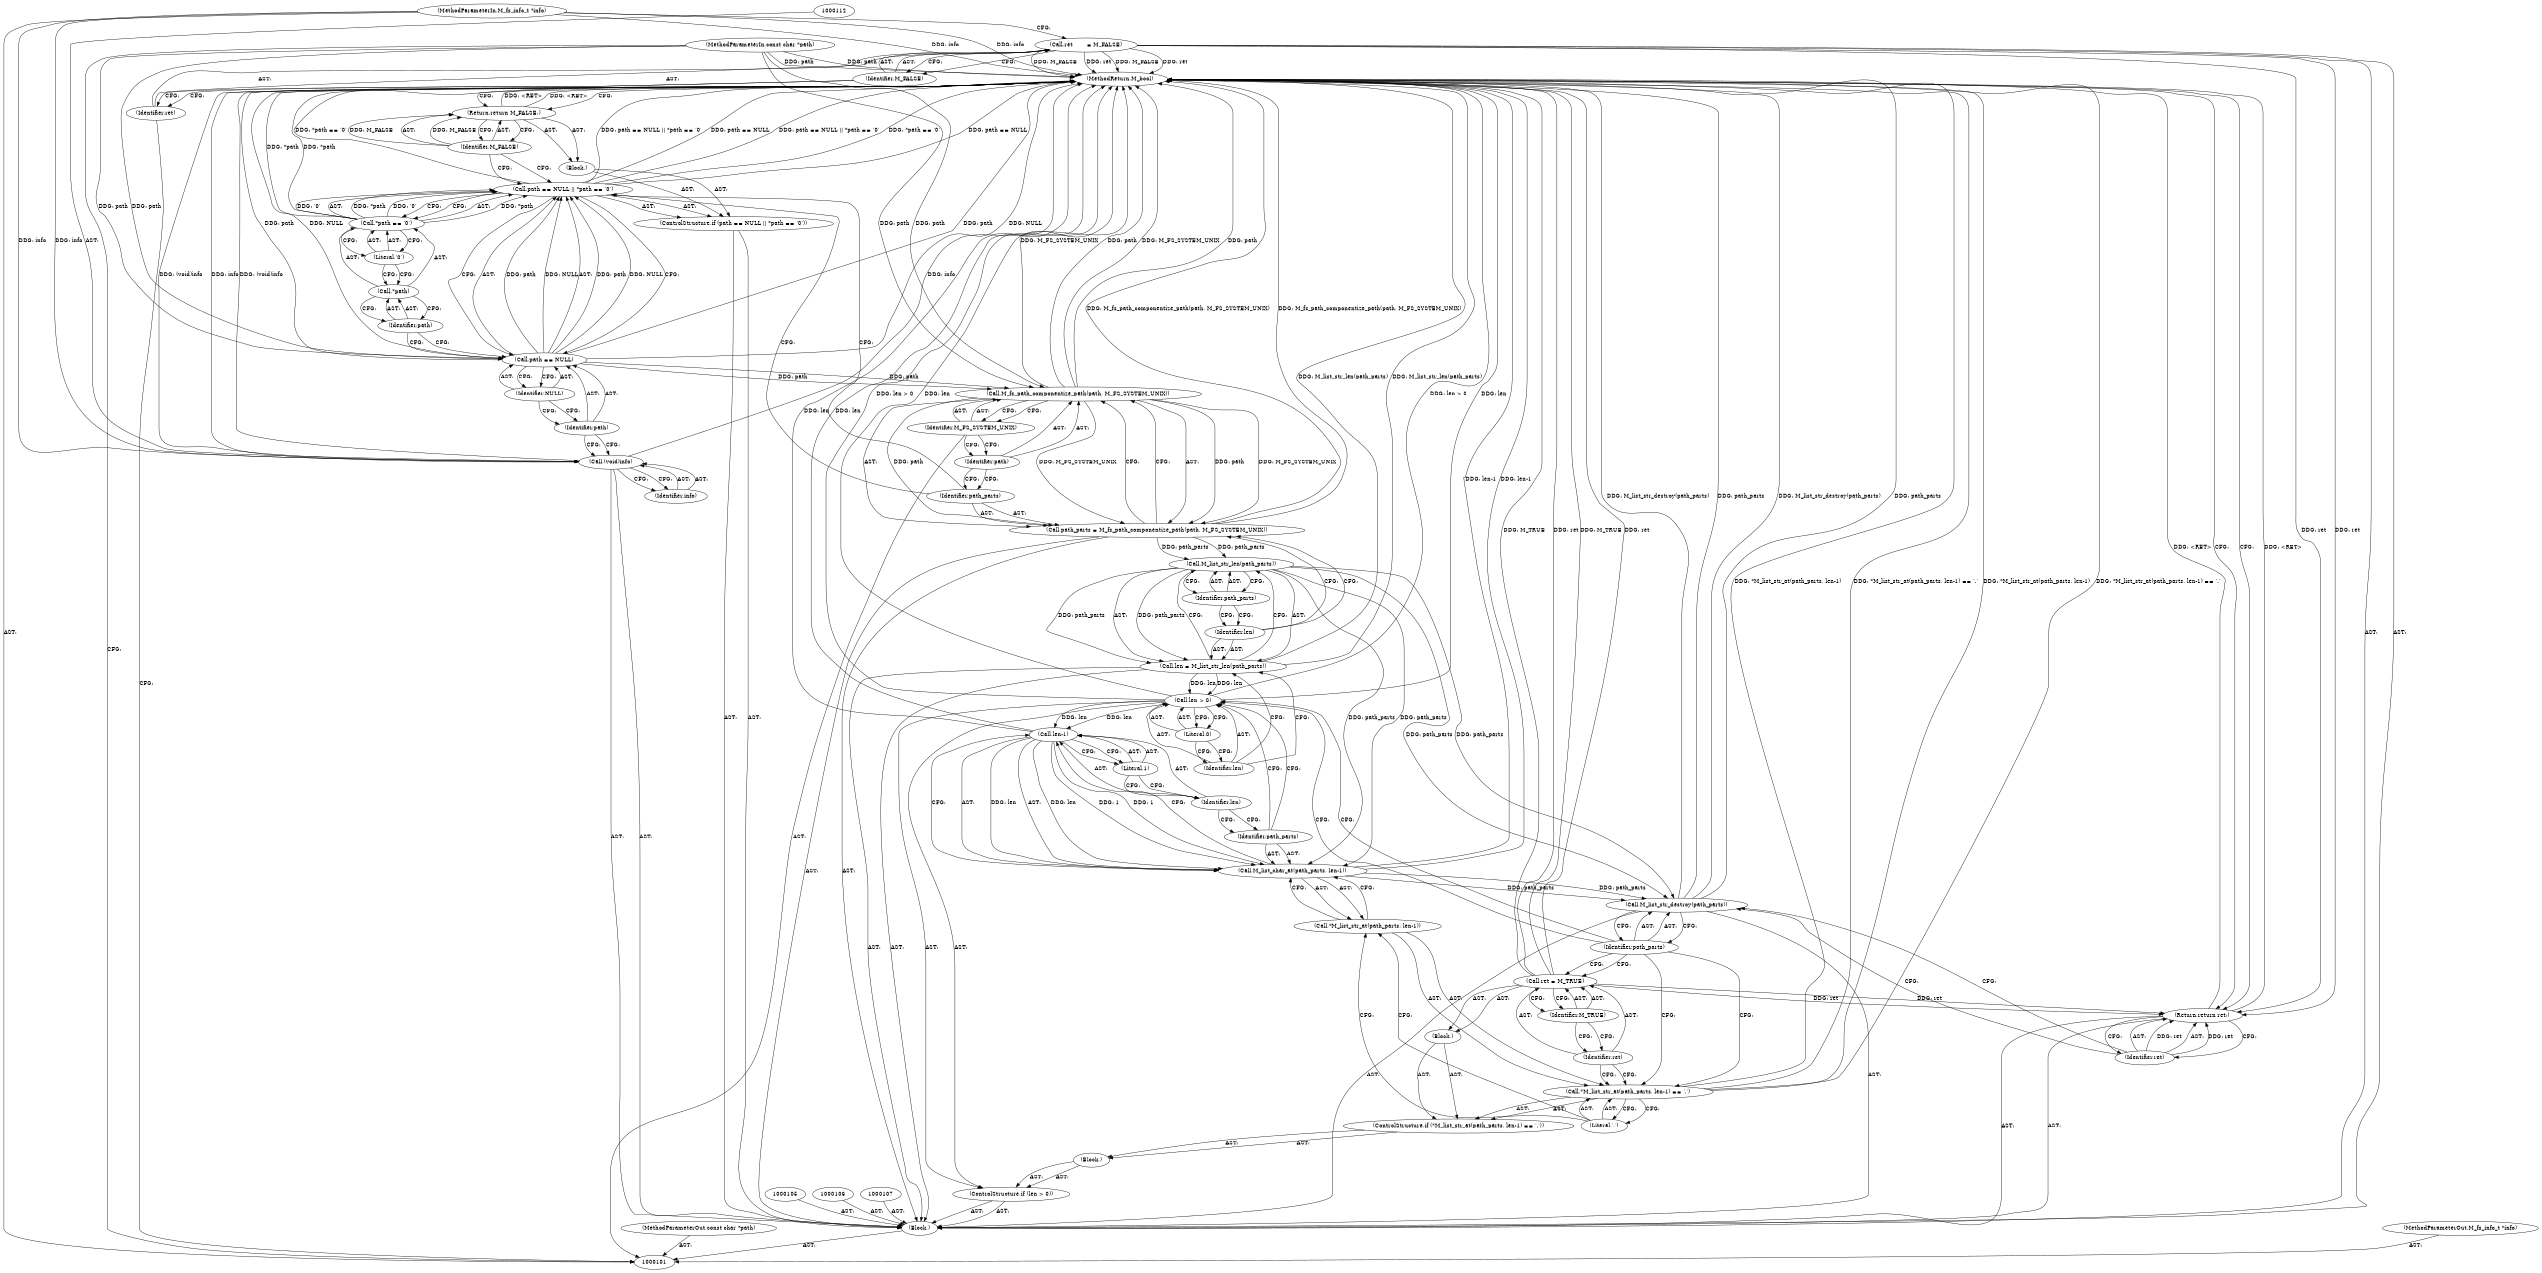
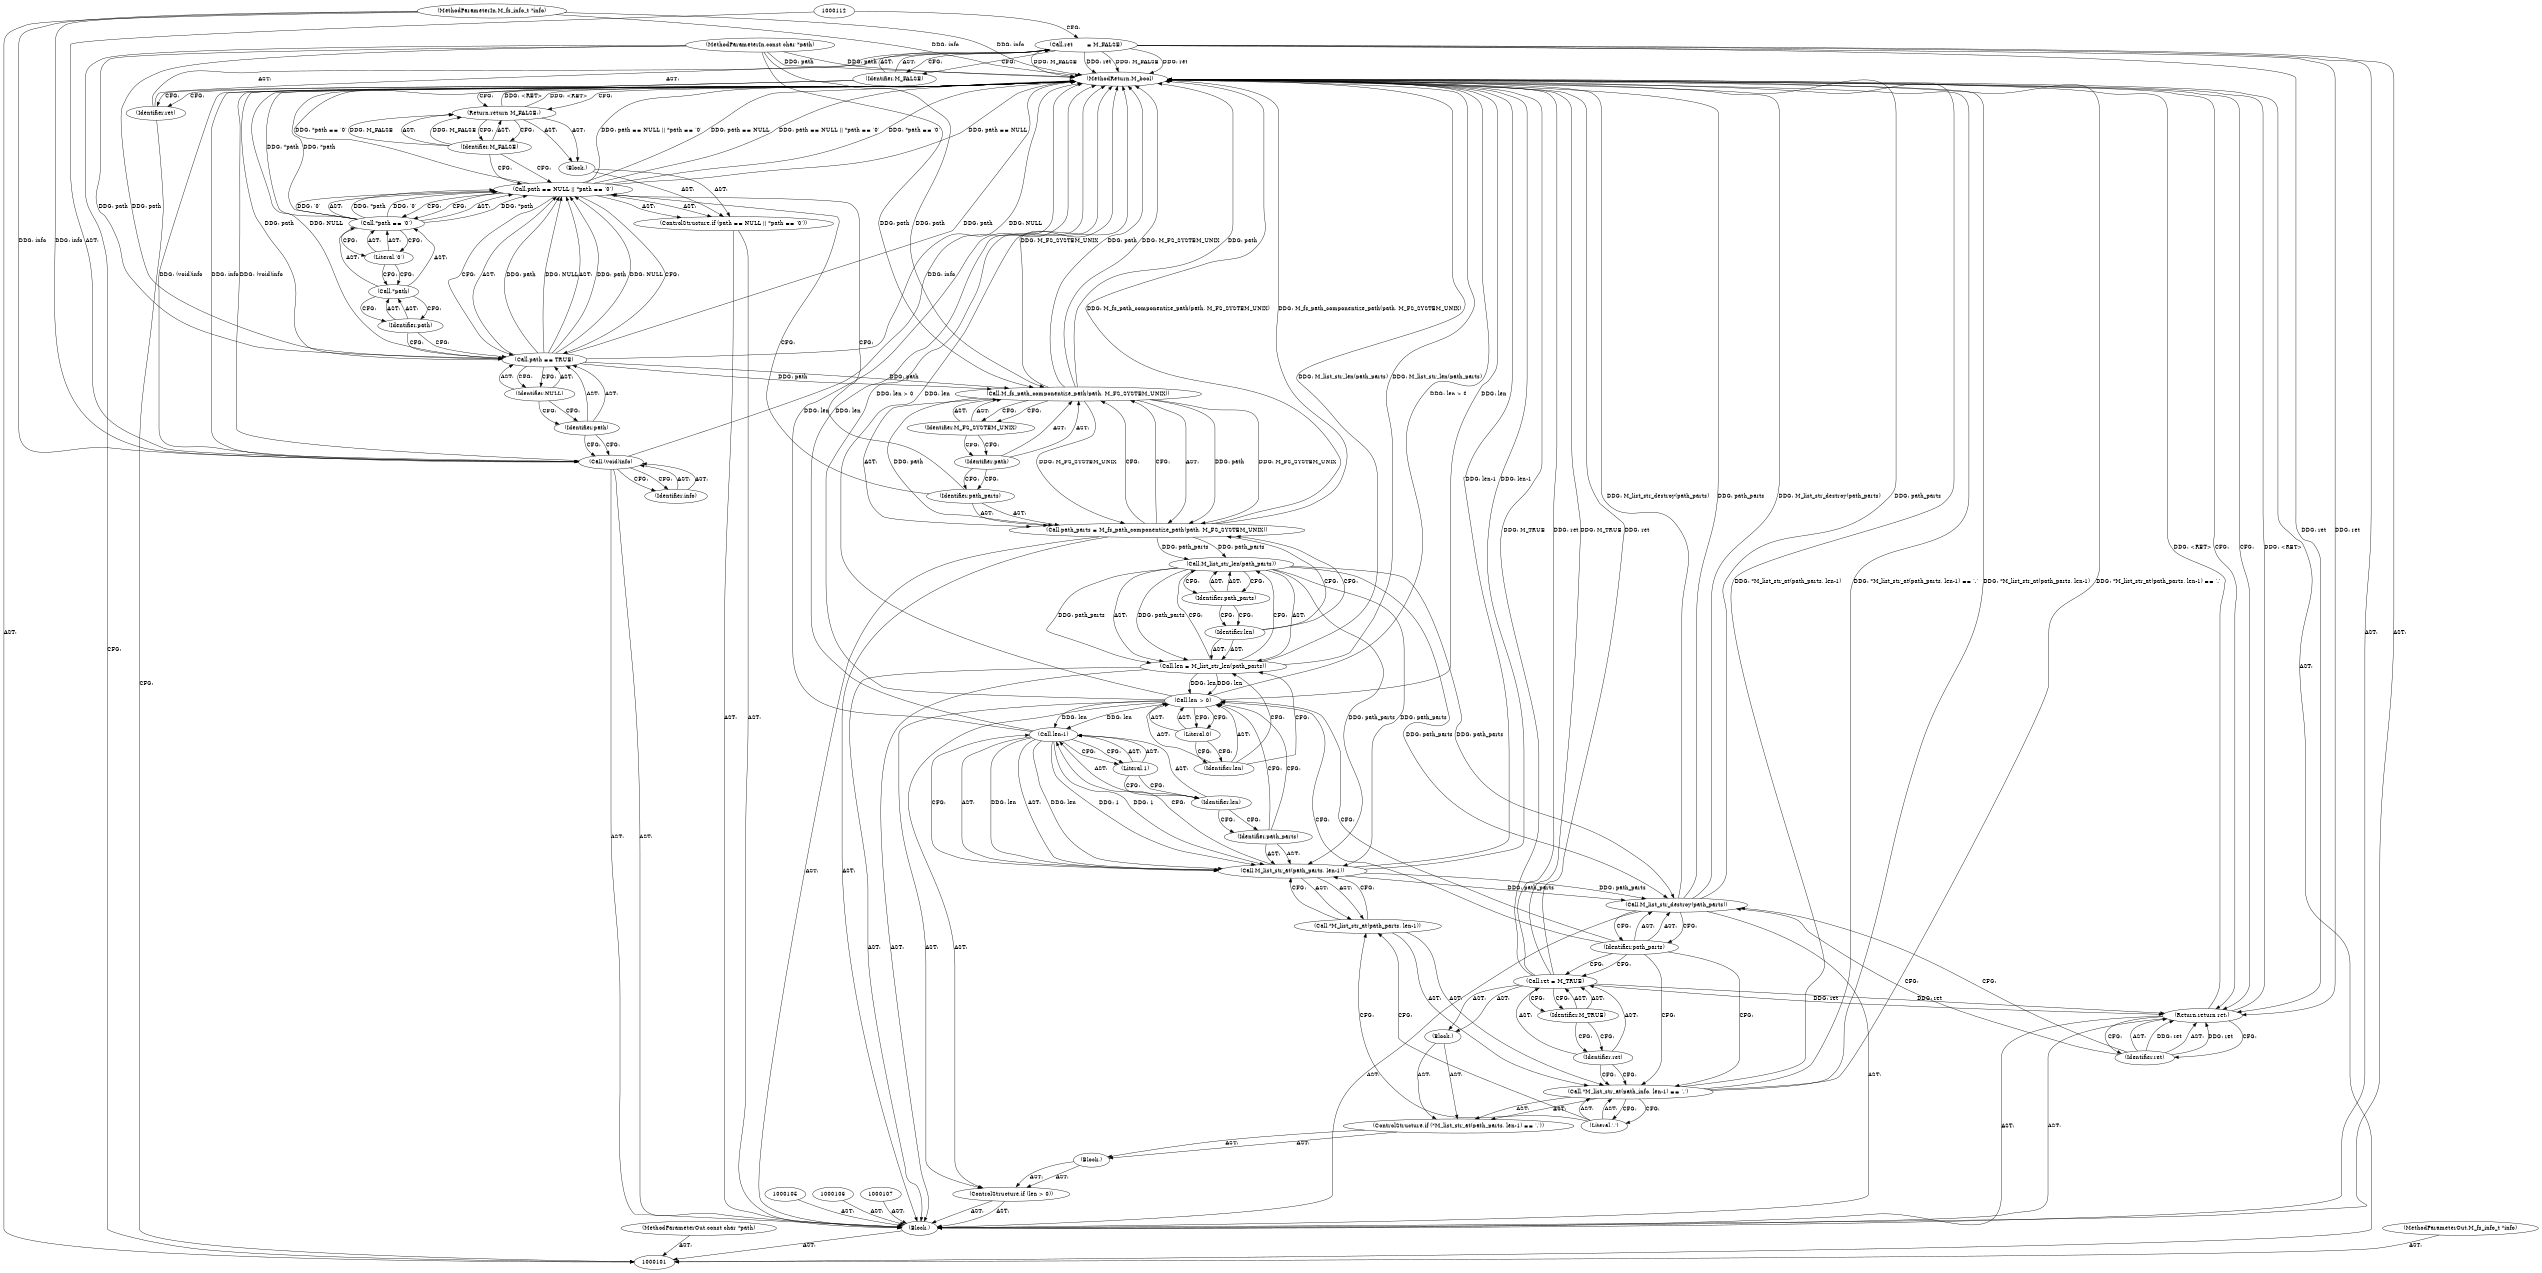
edge "(MethodParameterIn,M_fs_info_t *info)" -> "(Call,ret        = M_FALSE)": now "1000112" -> "(Call,ret        = M_FALSE)"
node "(Call,path == NULL)": label "(Call,path == NULL)" -> "(Call,path == TRUE)"
node "(Call,M_list_char_at(path_parts, len-1))": label "(Call,M_list_char_at(path_parts, len-1))" -> "(Call,M_list_str_at(path_parts, len-1))"
edge "(Identifier,M_FS_SYSTEM_UNIX)" -> "1000101": now "(MethodReturn,M_bool)" -> "1000101"
node "(Call,*M_list_str_at(path_parts, len-1) == '.')": label "(Call,*M_list_str_at(path_parts, len-1) == '.')" -> "(Call,*M_list_str_at(path_info, len-1) == '.')"
